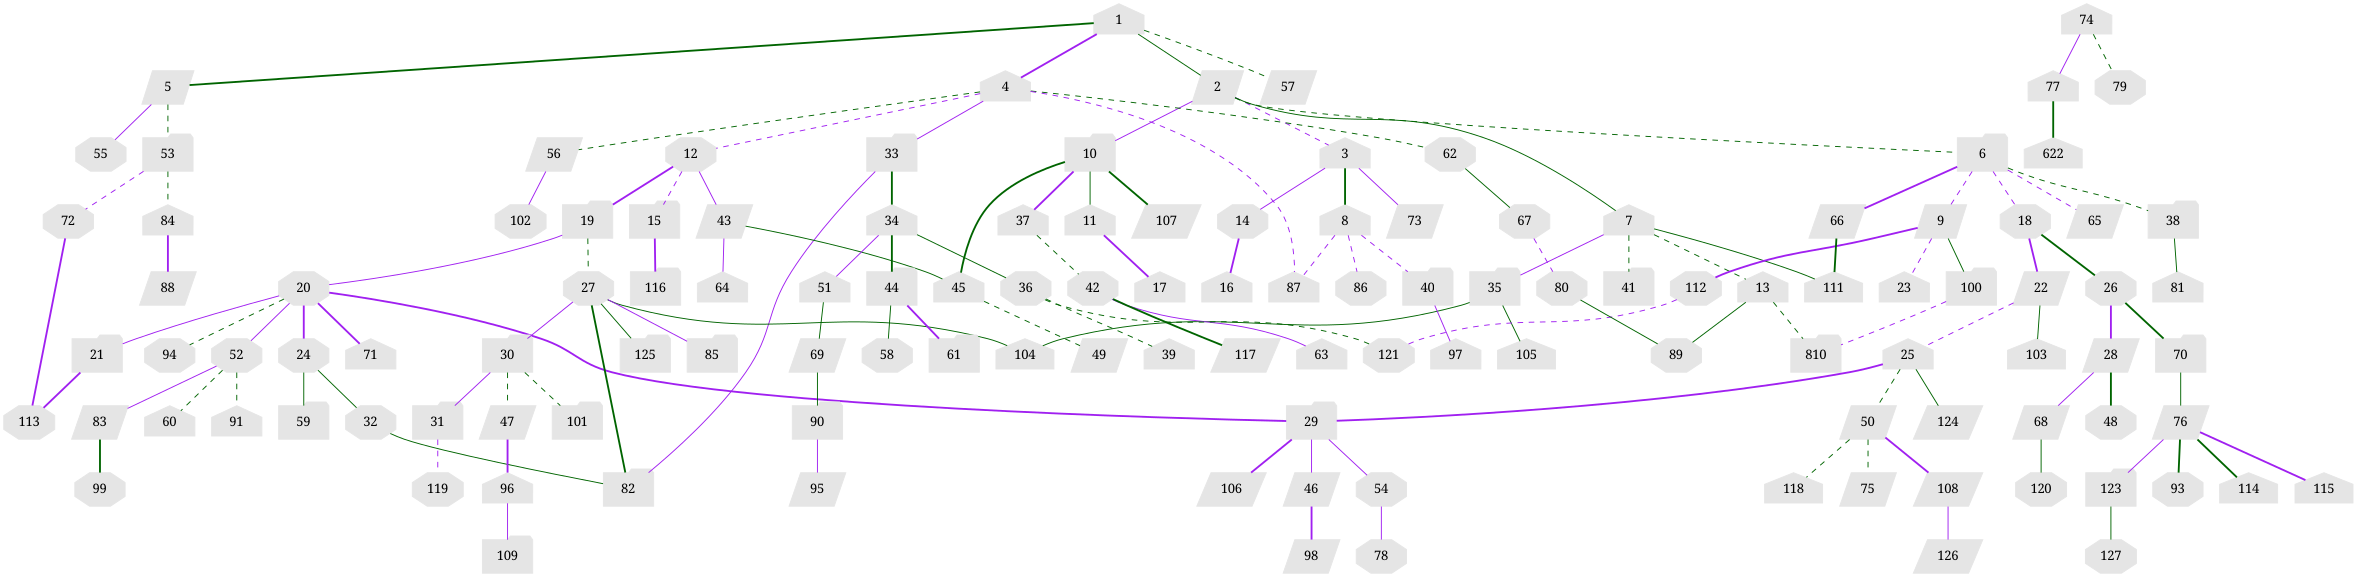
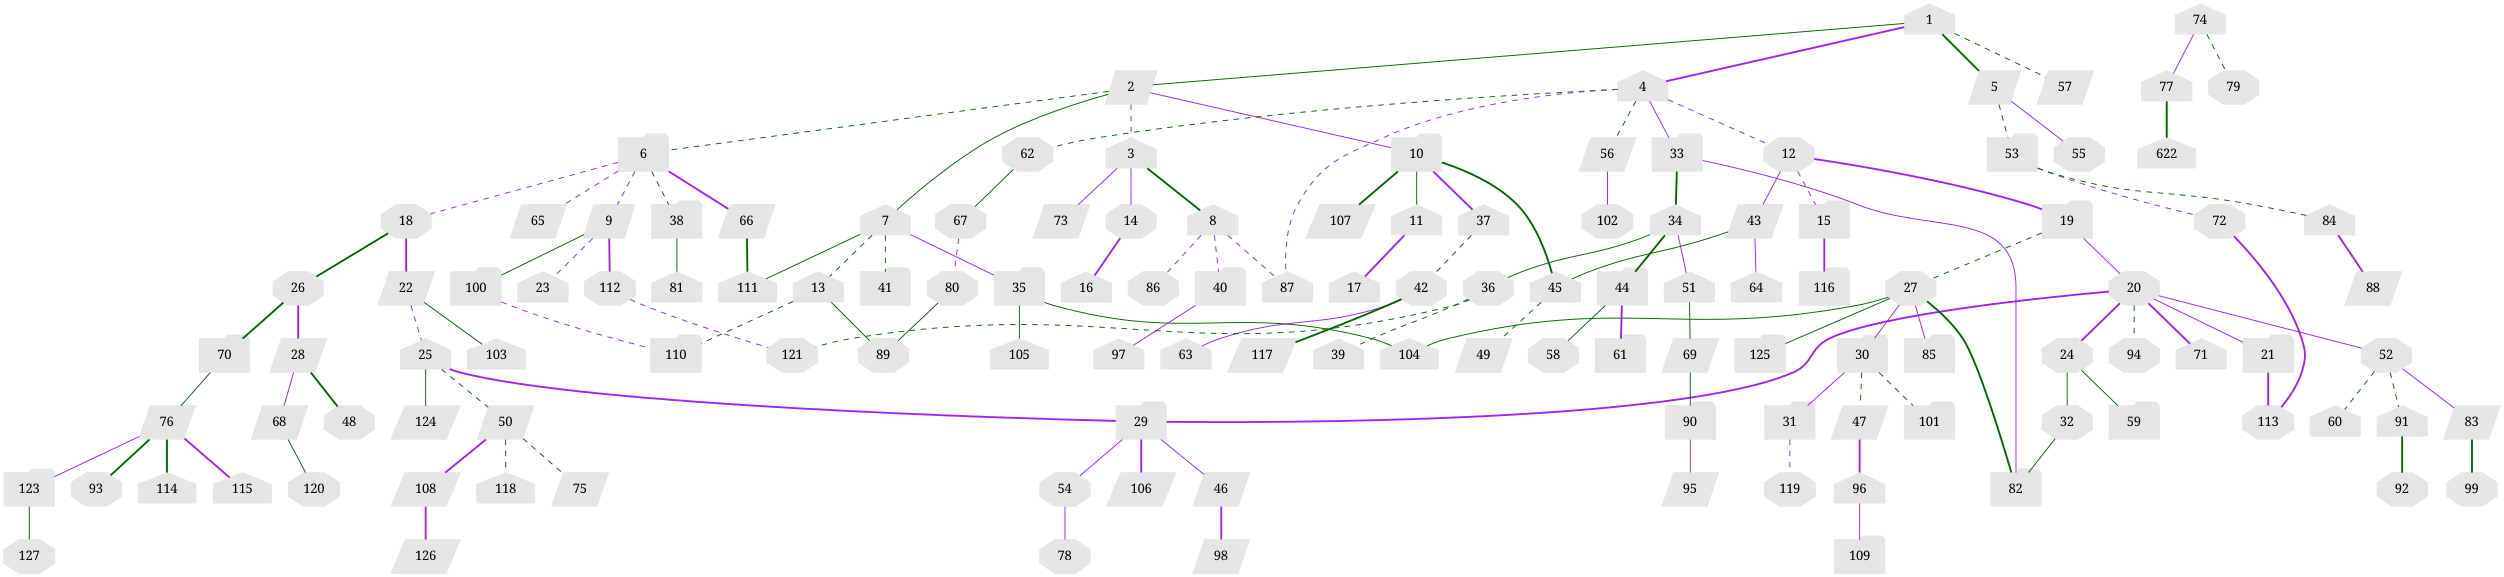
node "810": label "810" -> "110"
node "92": added
edge "108" -- "126": style solid -> bold
